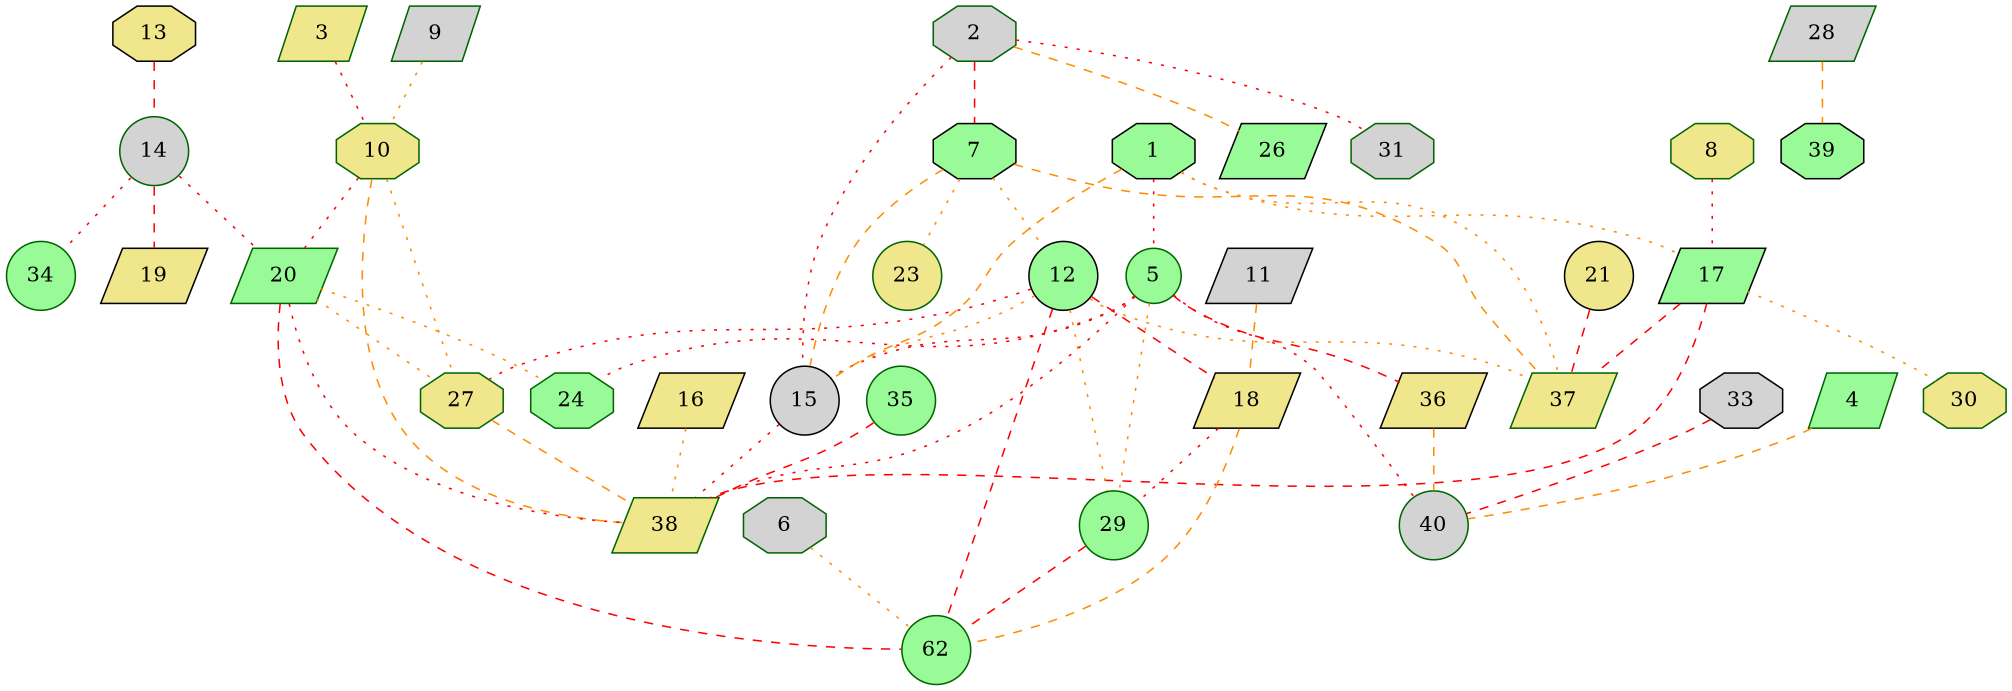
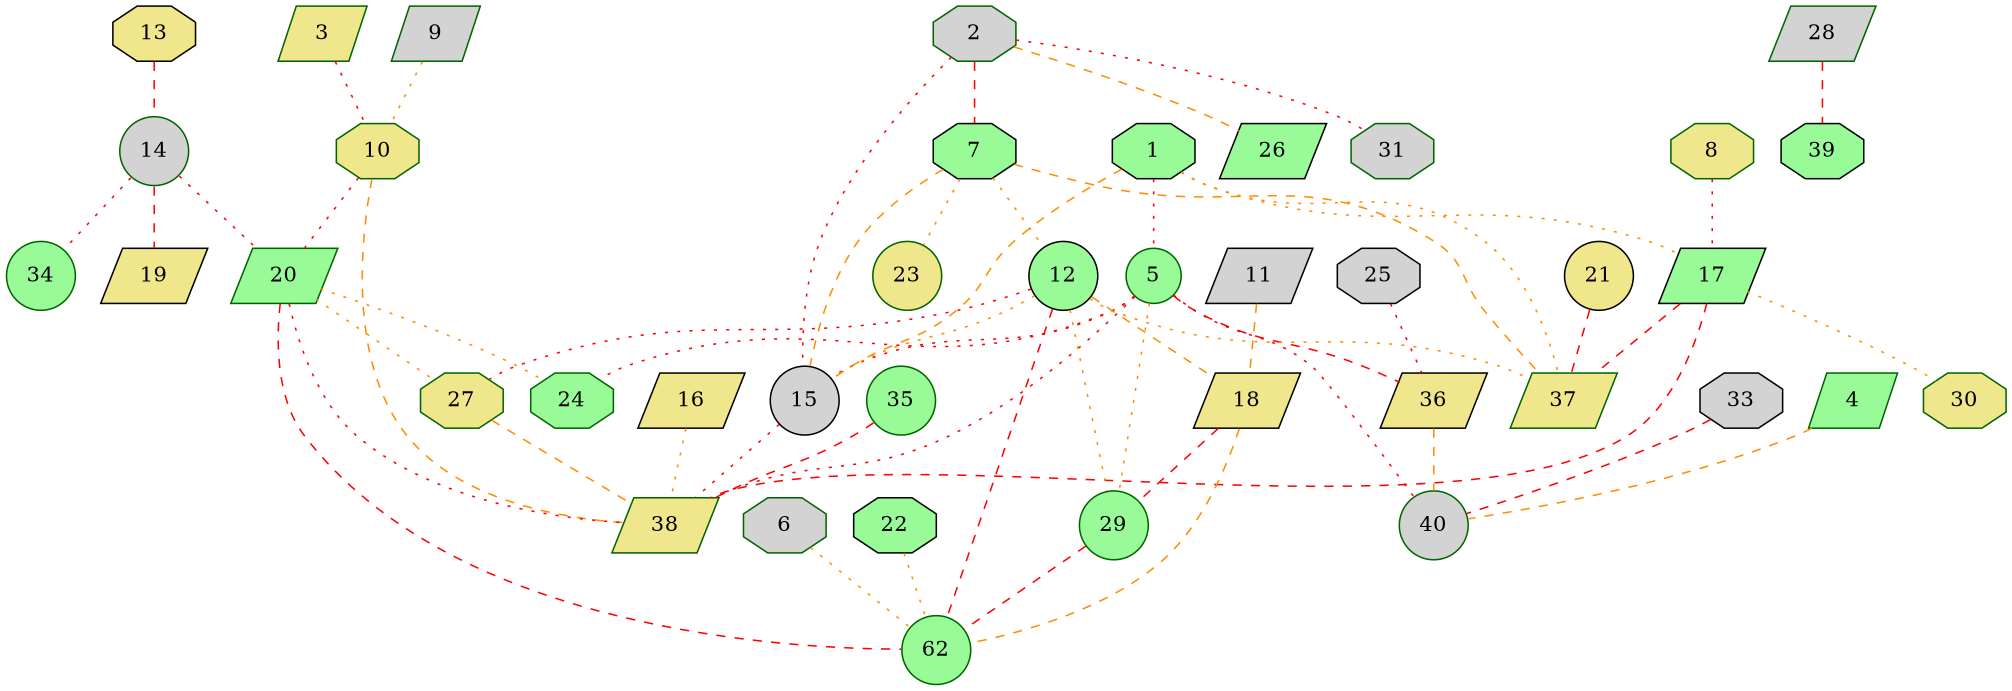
edge "28" -- "39": color darkorange -> red
edge "10" -- "27": removed
node "25": added
edge "12" -- "18": color red -> darkorange
edge "18" -- "29": style dotted -> dashed
node "22": added
